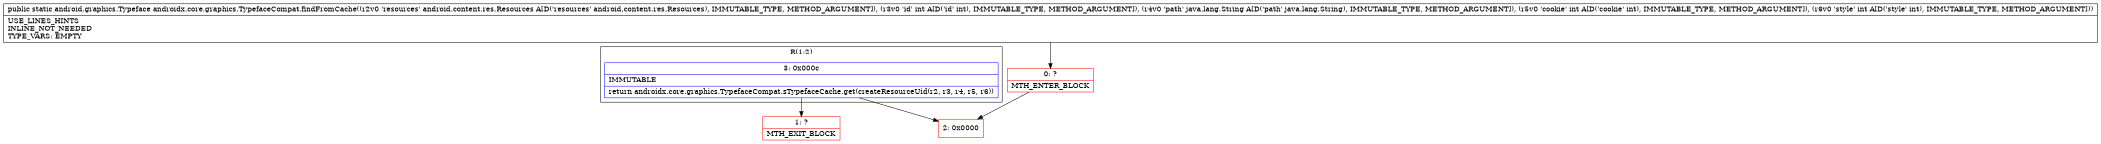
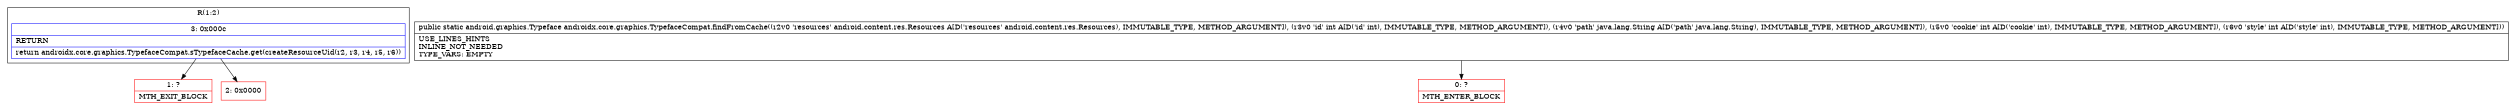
node "3: 0x000c": text "IMMUTABLE" -> "RETURN"
edge "0: ?" -> "2: 0x0000": removed
